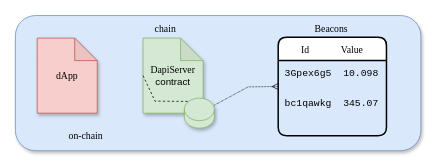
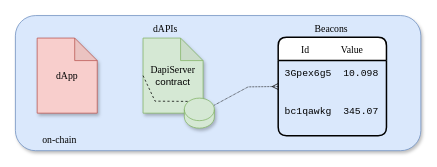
node "chain": label "chain" -> "dAPIs"
node "bc1qawkg 345.07": moved (331, 103) -> (331, 111)
node "on-chain": moved (86, 135) -> (60, 139)
